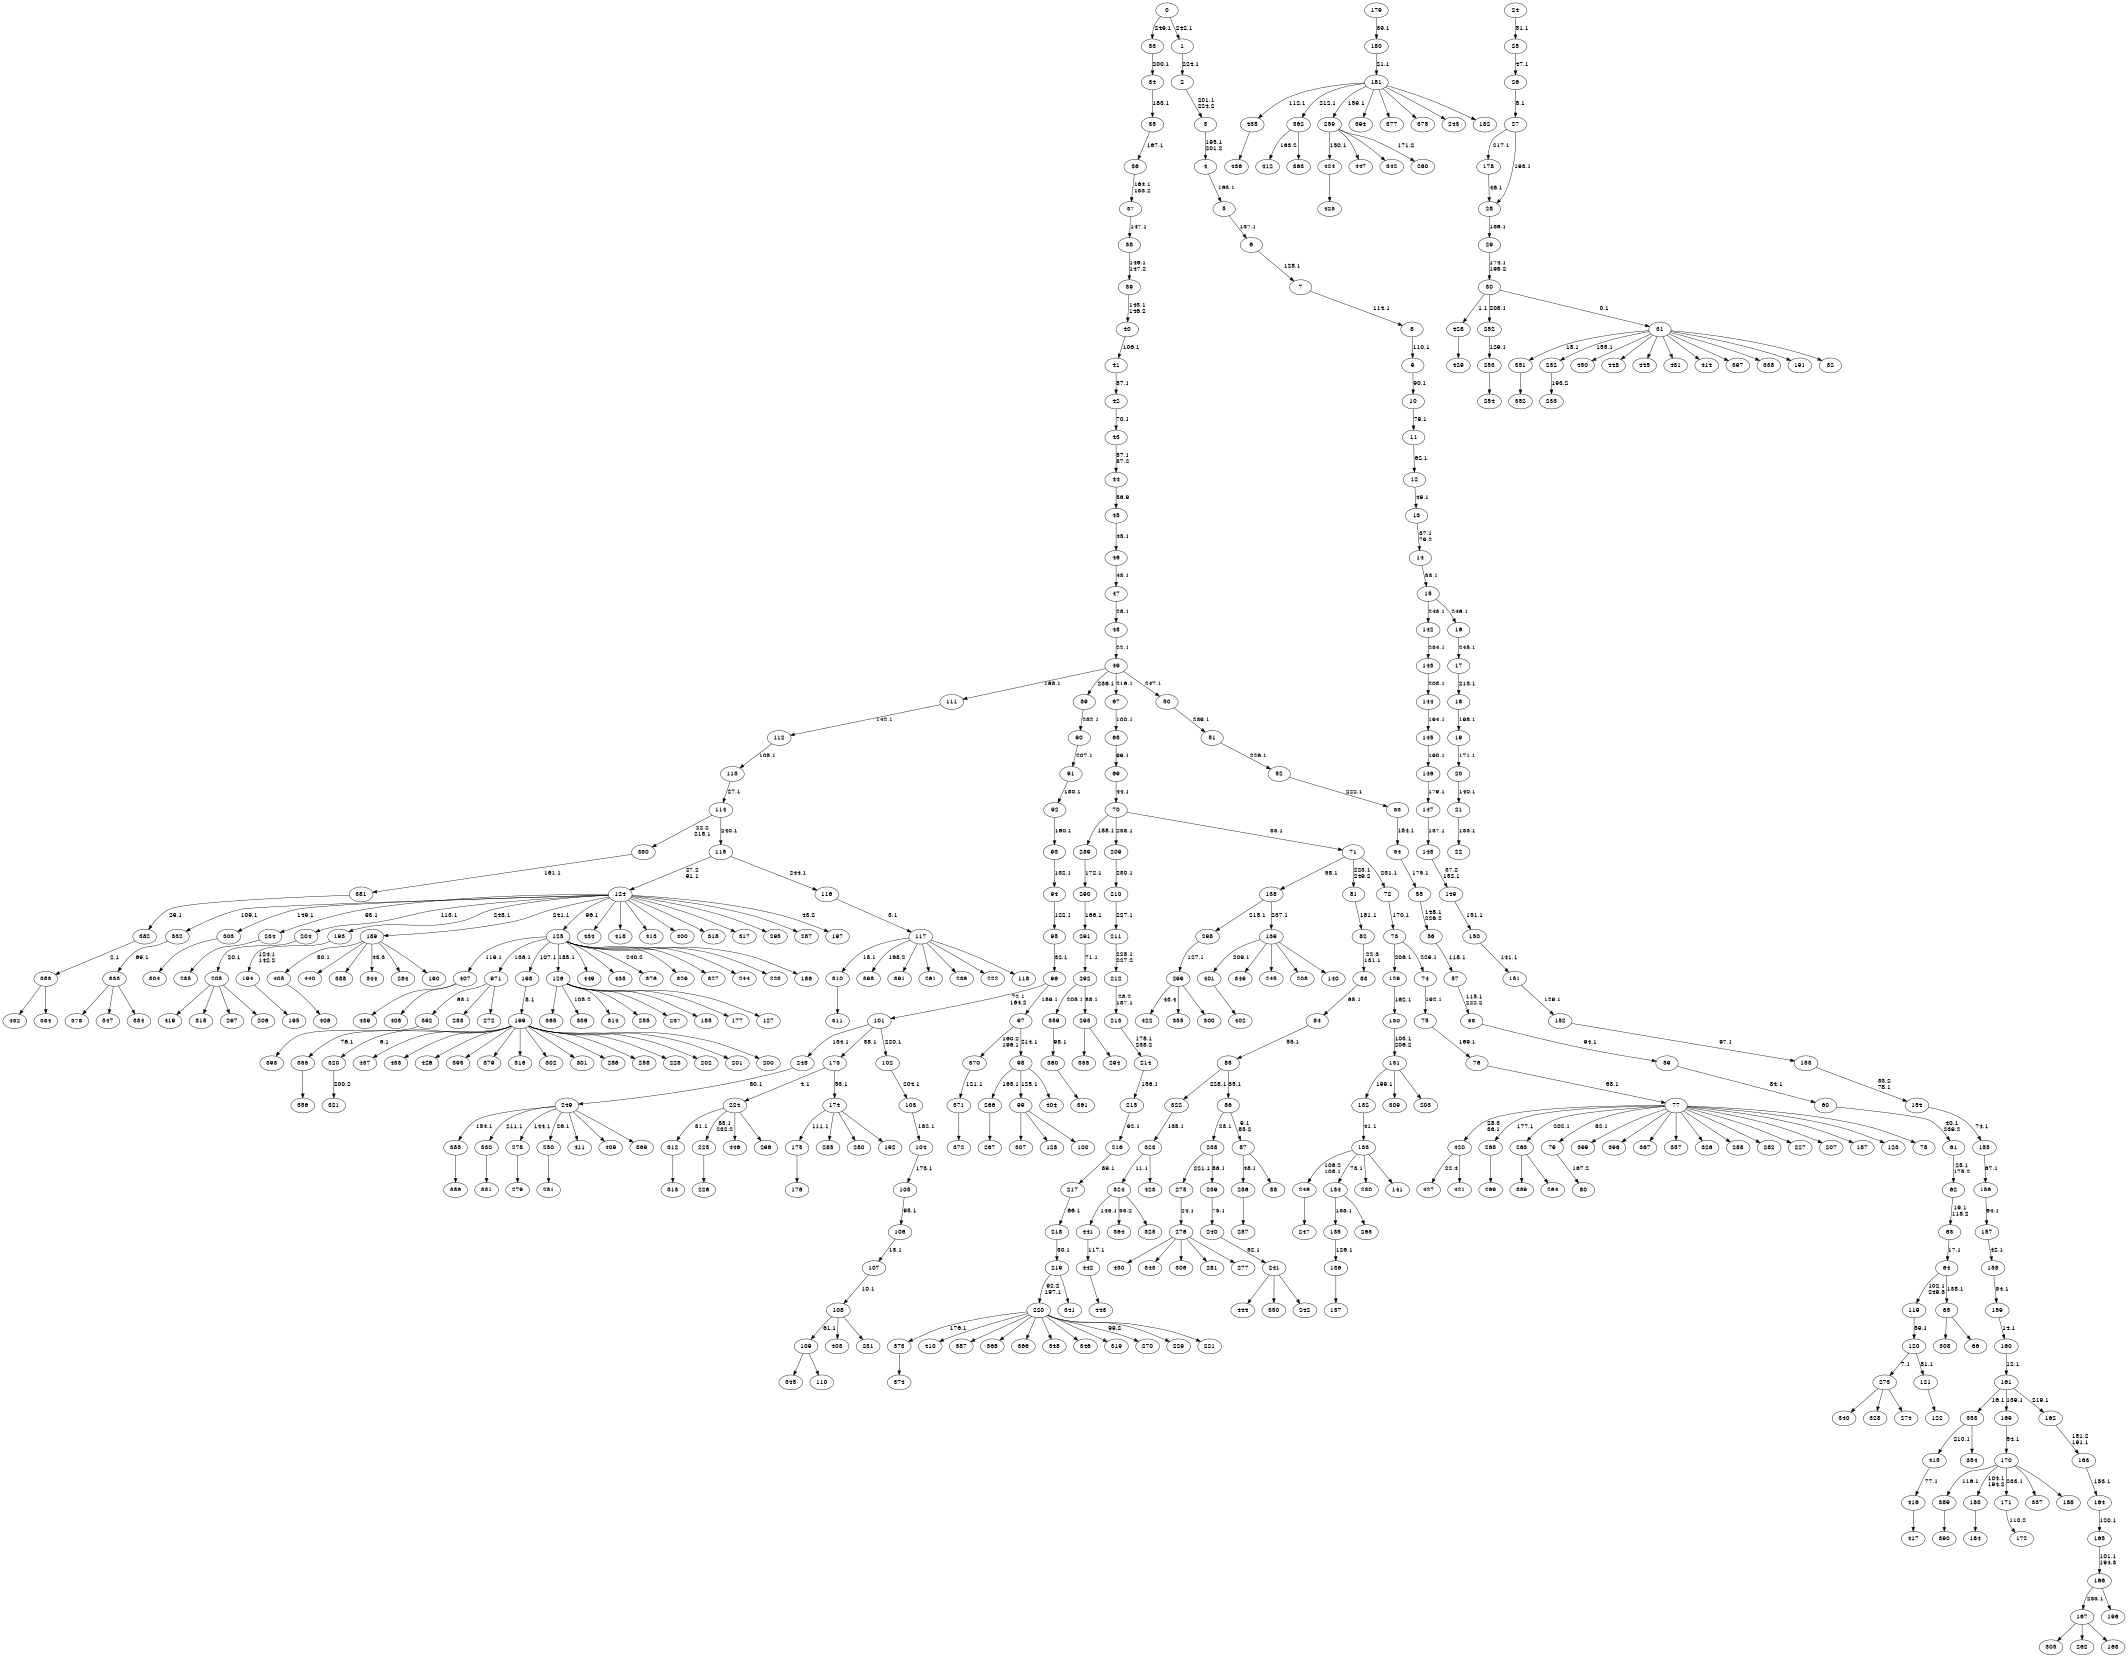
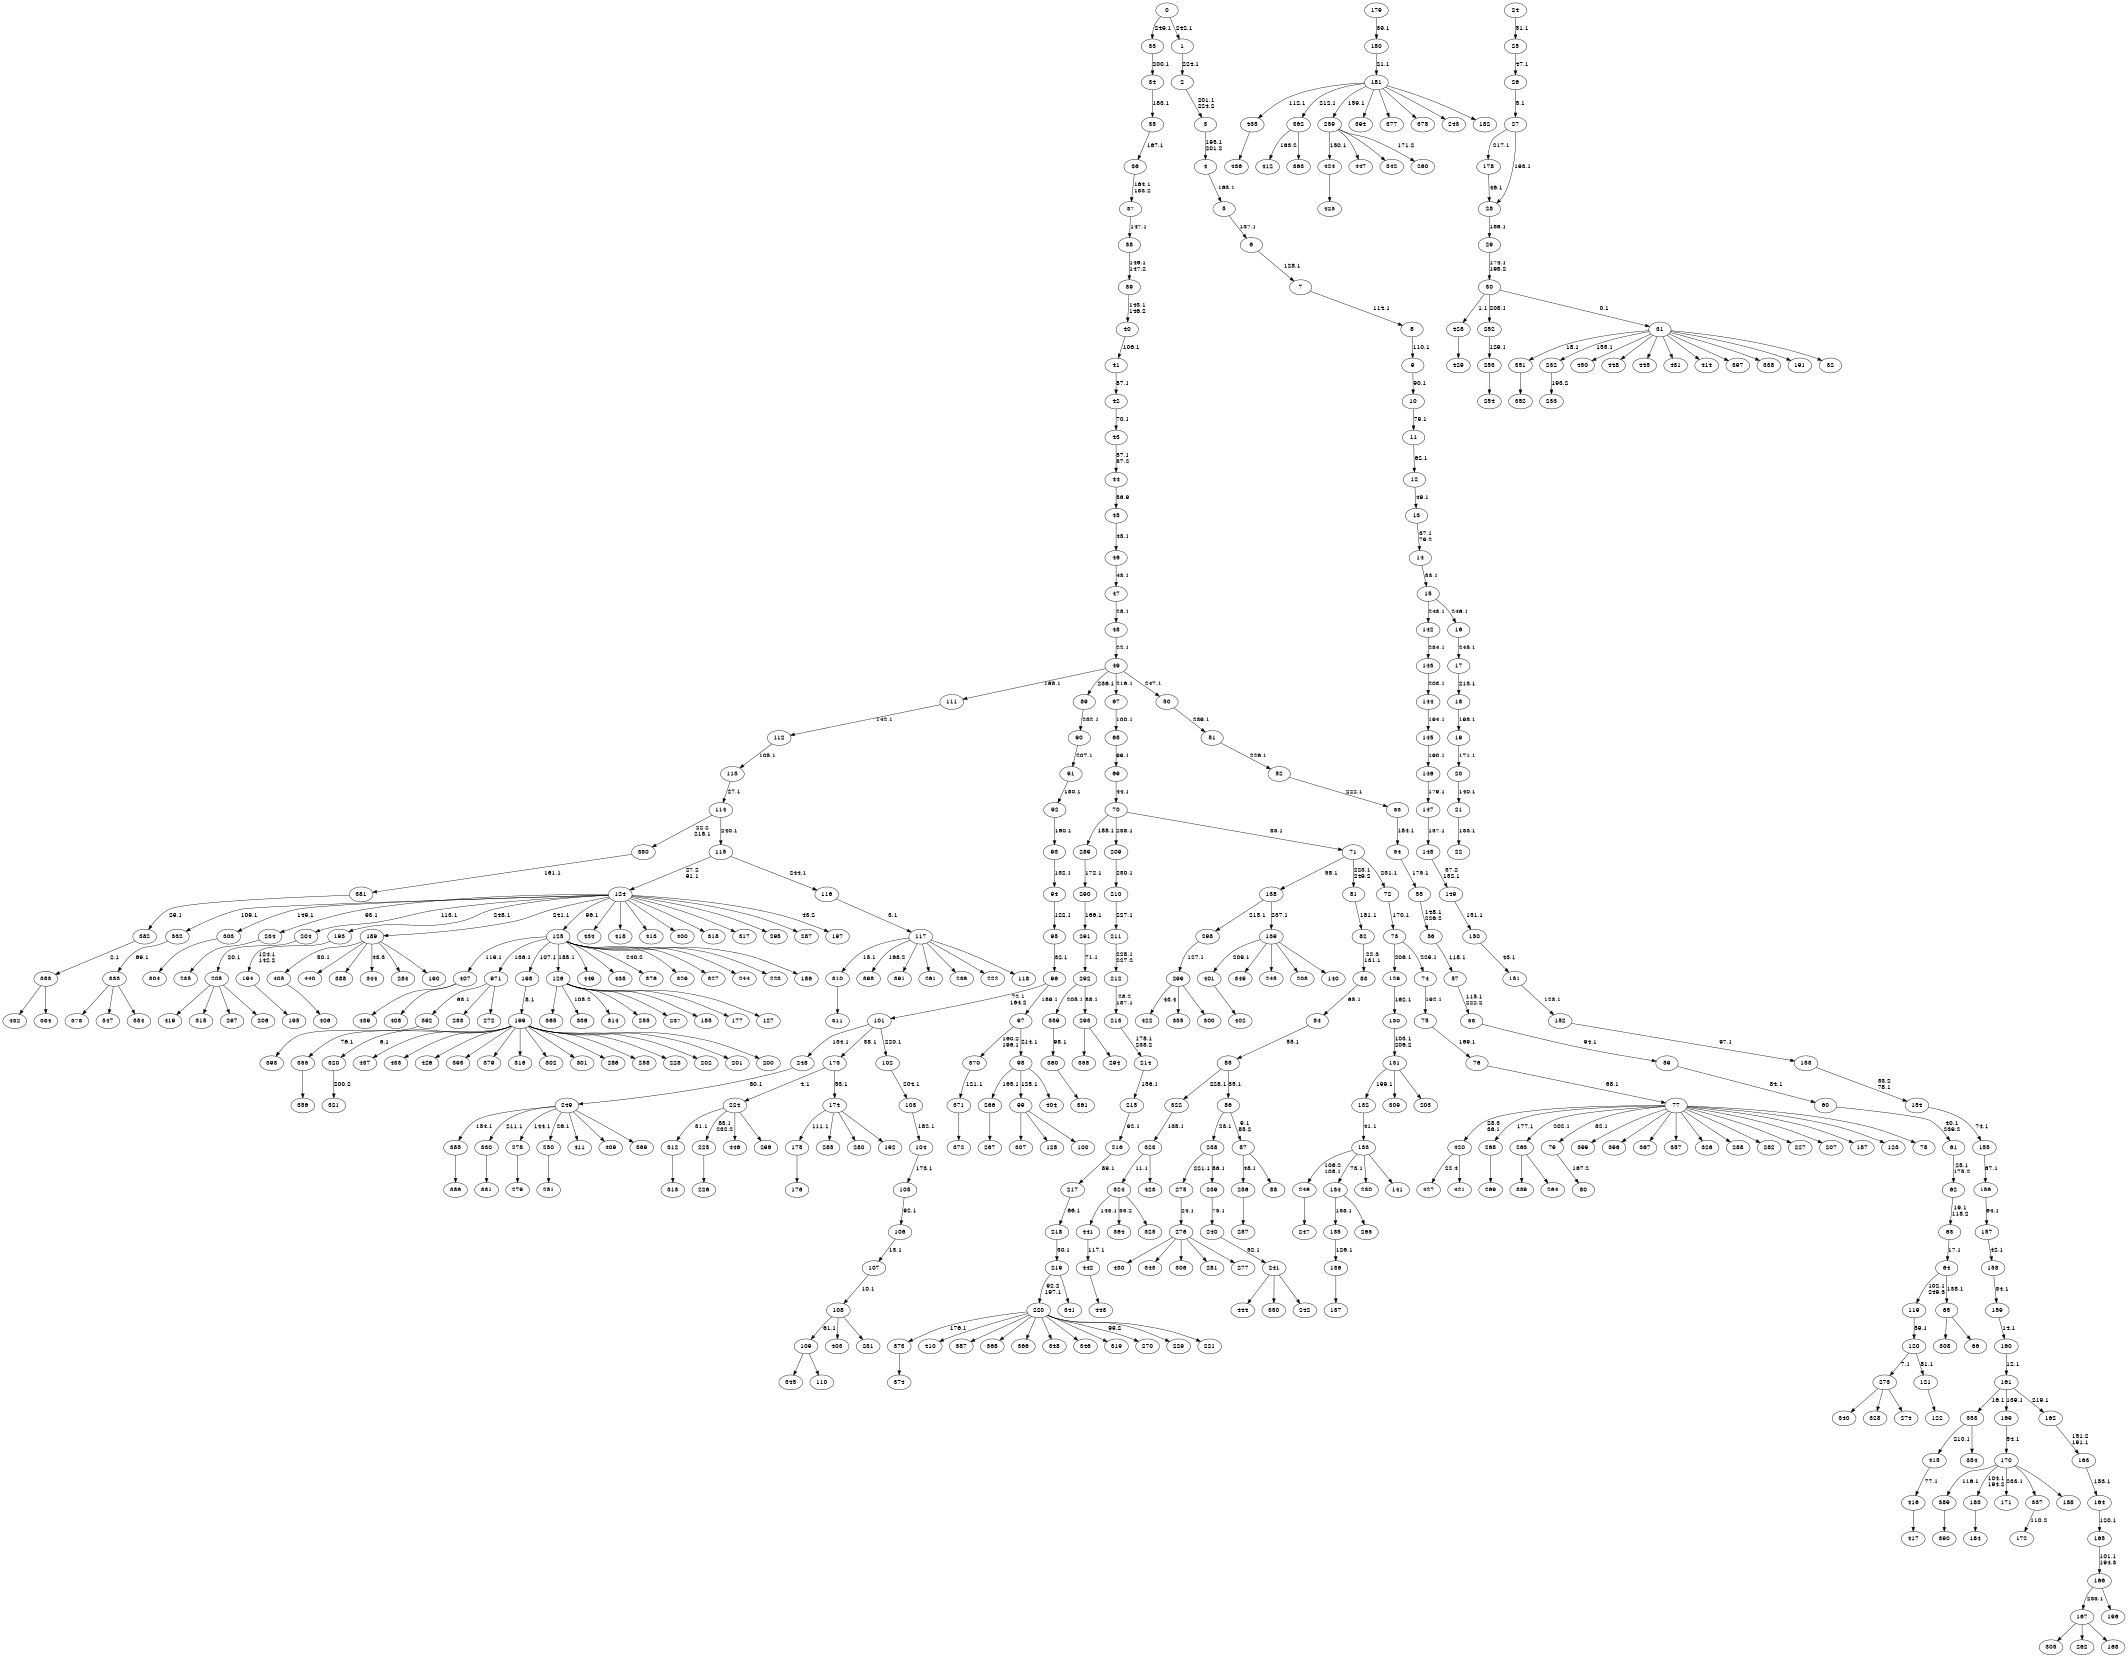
edge "150" -> "151": label "141,1" -> "43,1"
edge "151" -> "152": label "129,1" -> "123,1"
edge "105" -> "106": label "95,1" -> "92,1"
edge "171" -> "172": now "337" -> "172"
